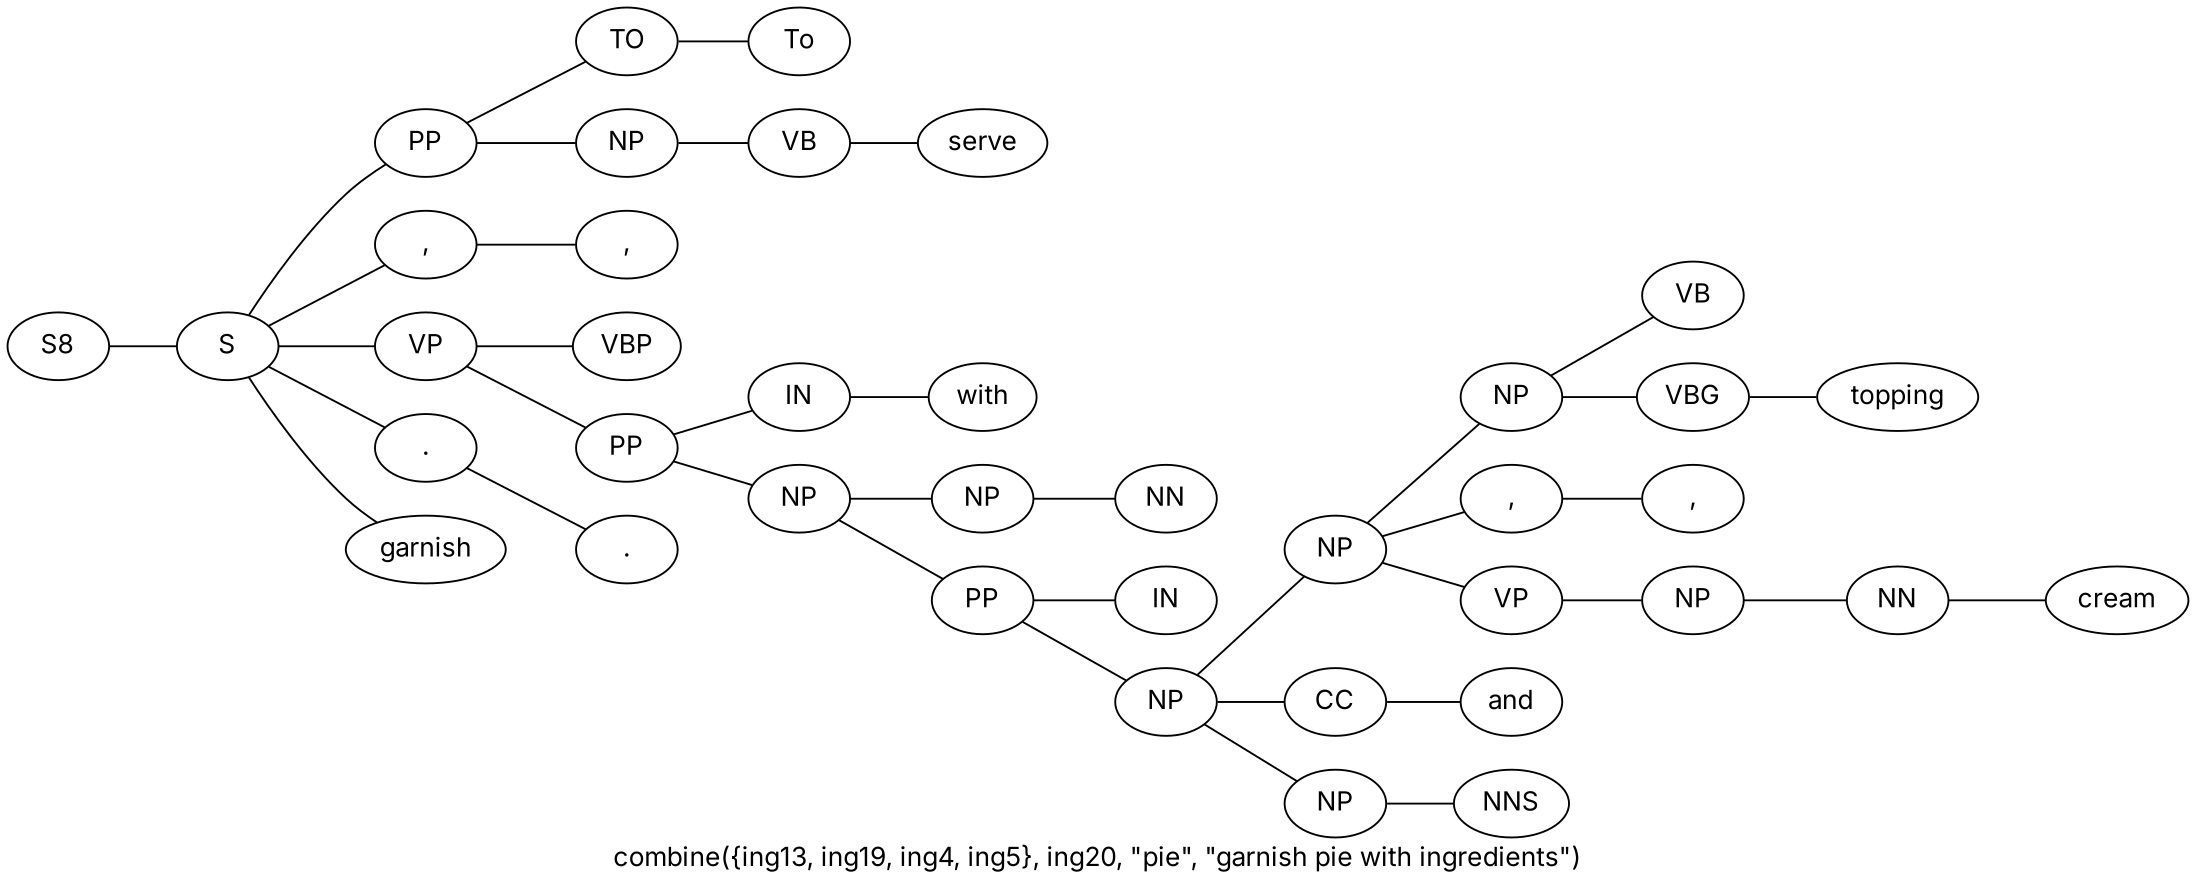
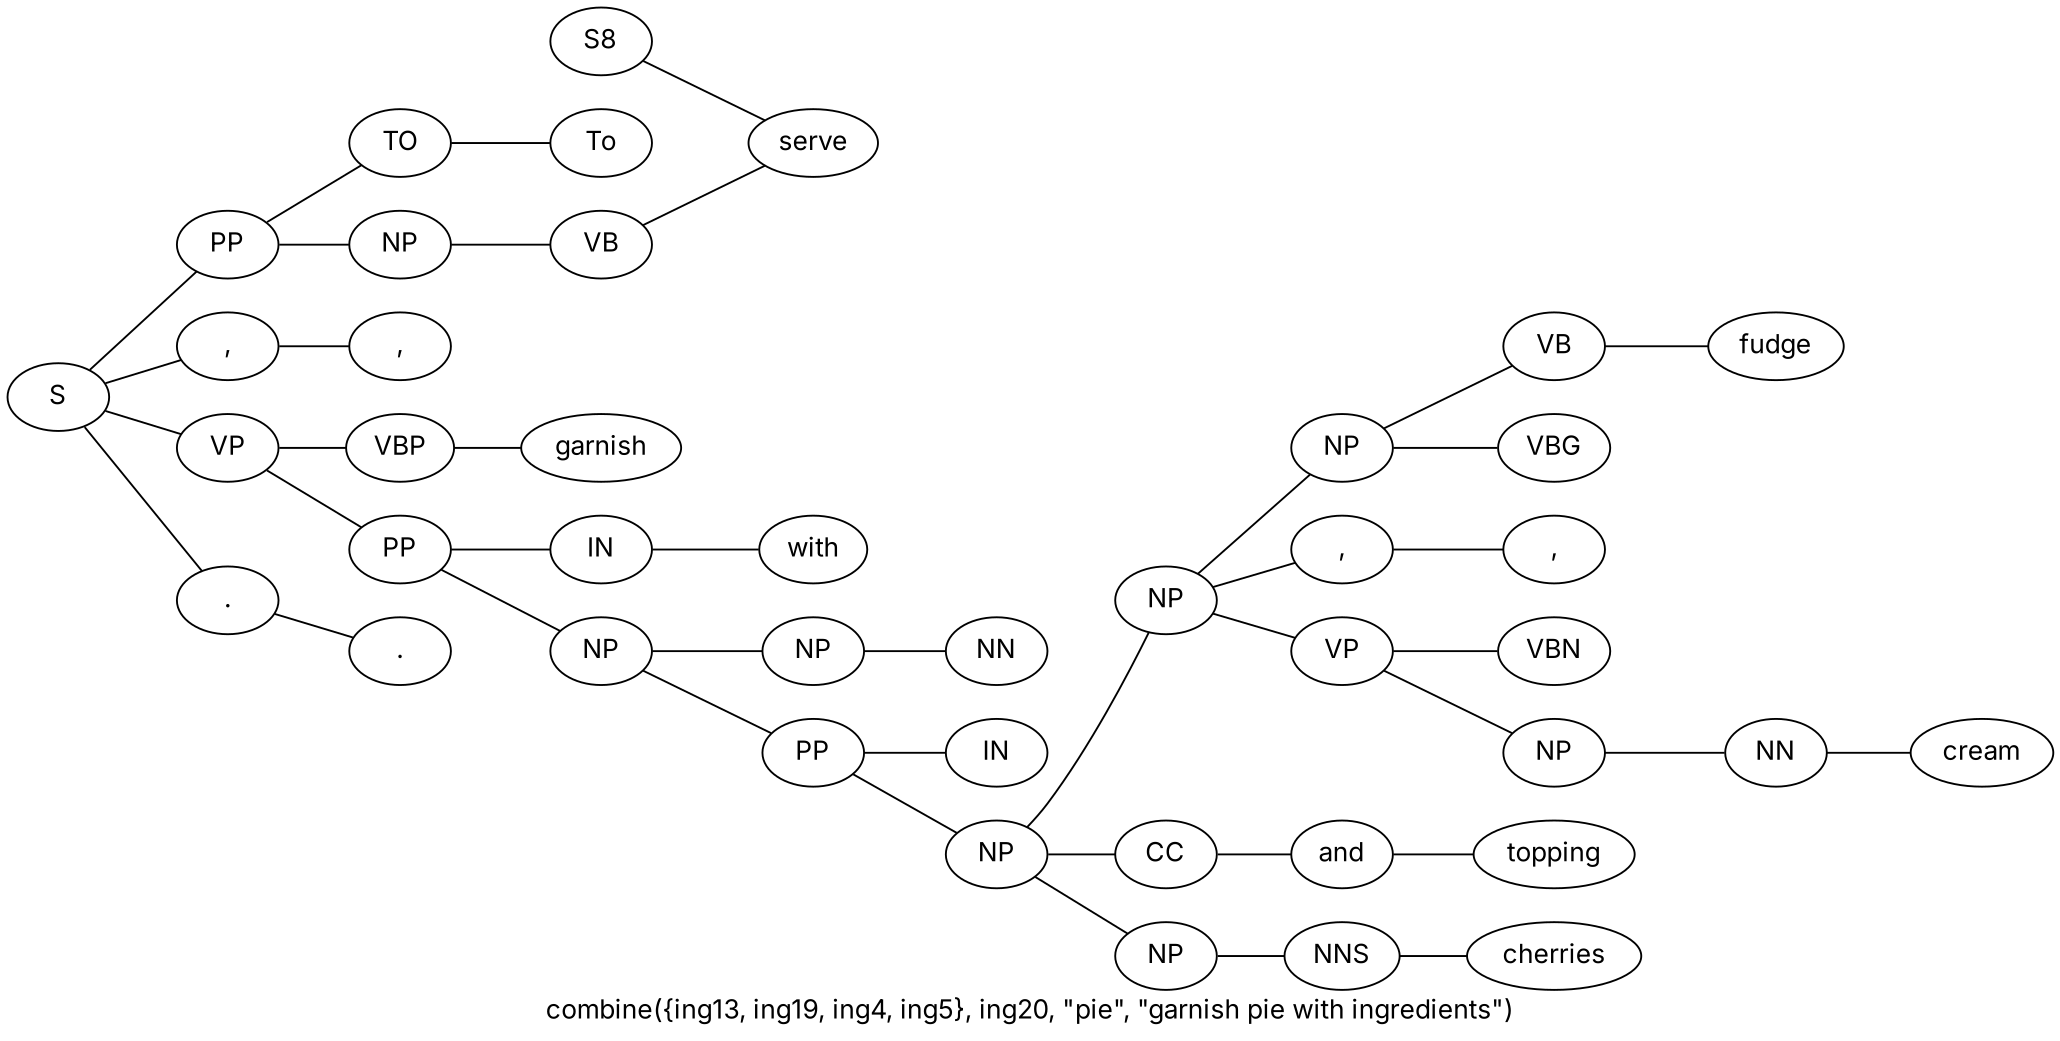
edge "S8" -- "S": now "S8" -- "serve"
node "fudge": added
edge "VBG" -- "topping": now "and" -- "topping"
edge "S" -- "garnish": now "VBP" -- "garnish"
node "VBN": added
node "cherries": added
